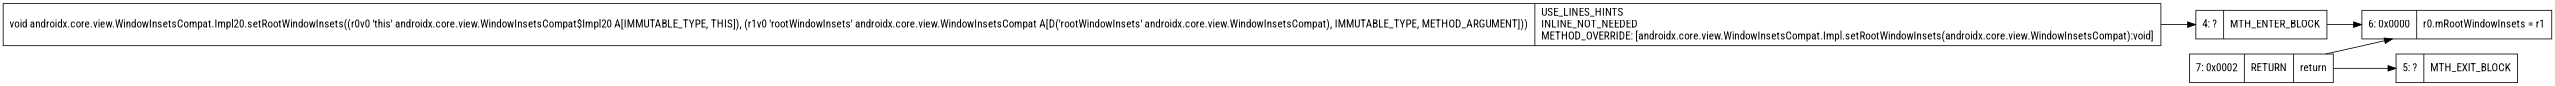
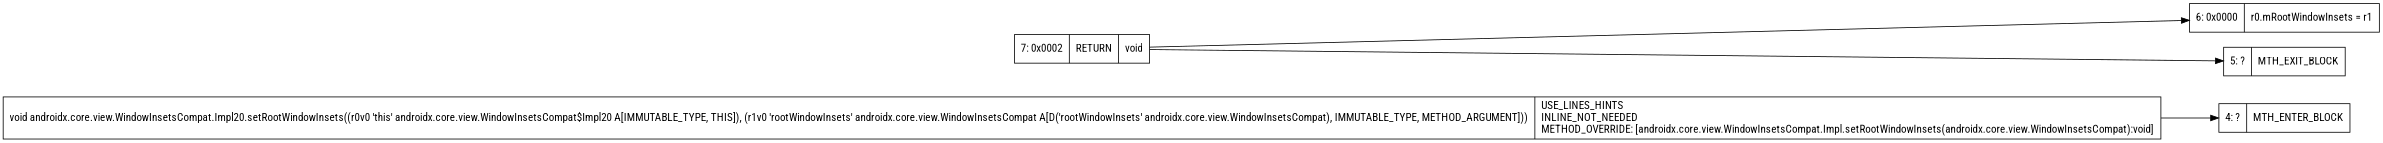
edge "4: ?" -> "6: 0x0000": removed
node "7: 0x0002": text "return" -> "void"
